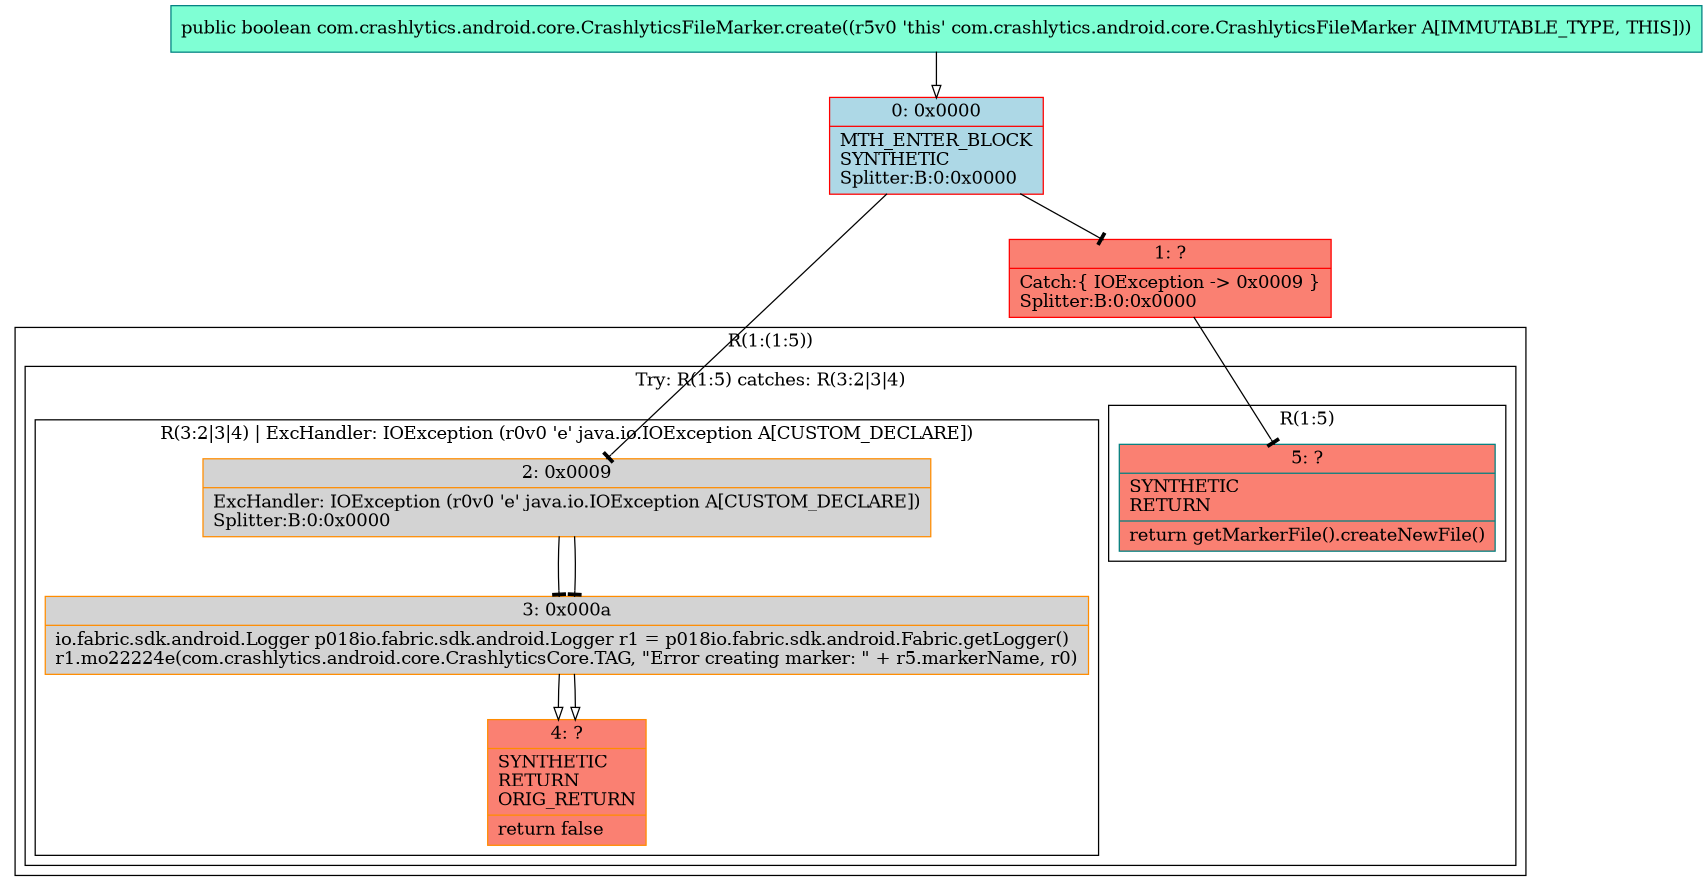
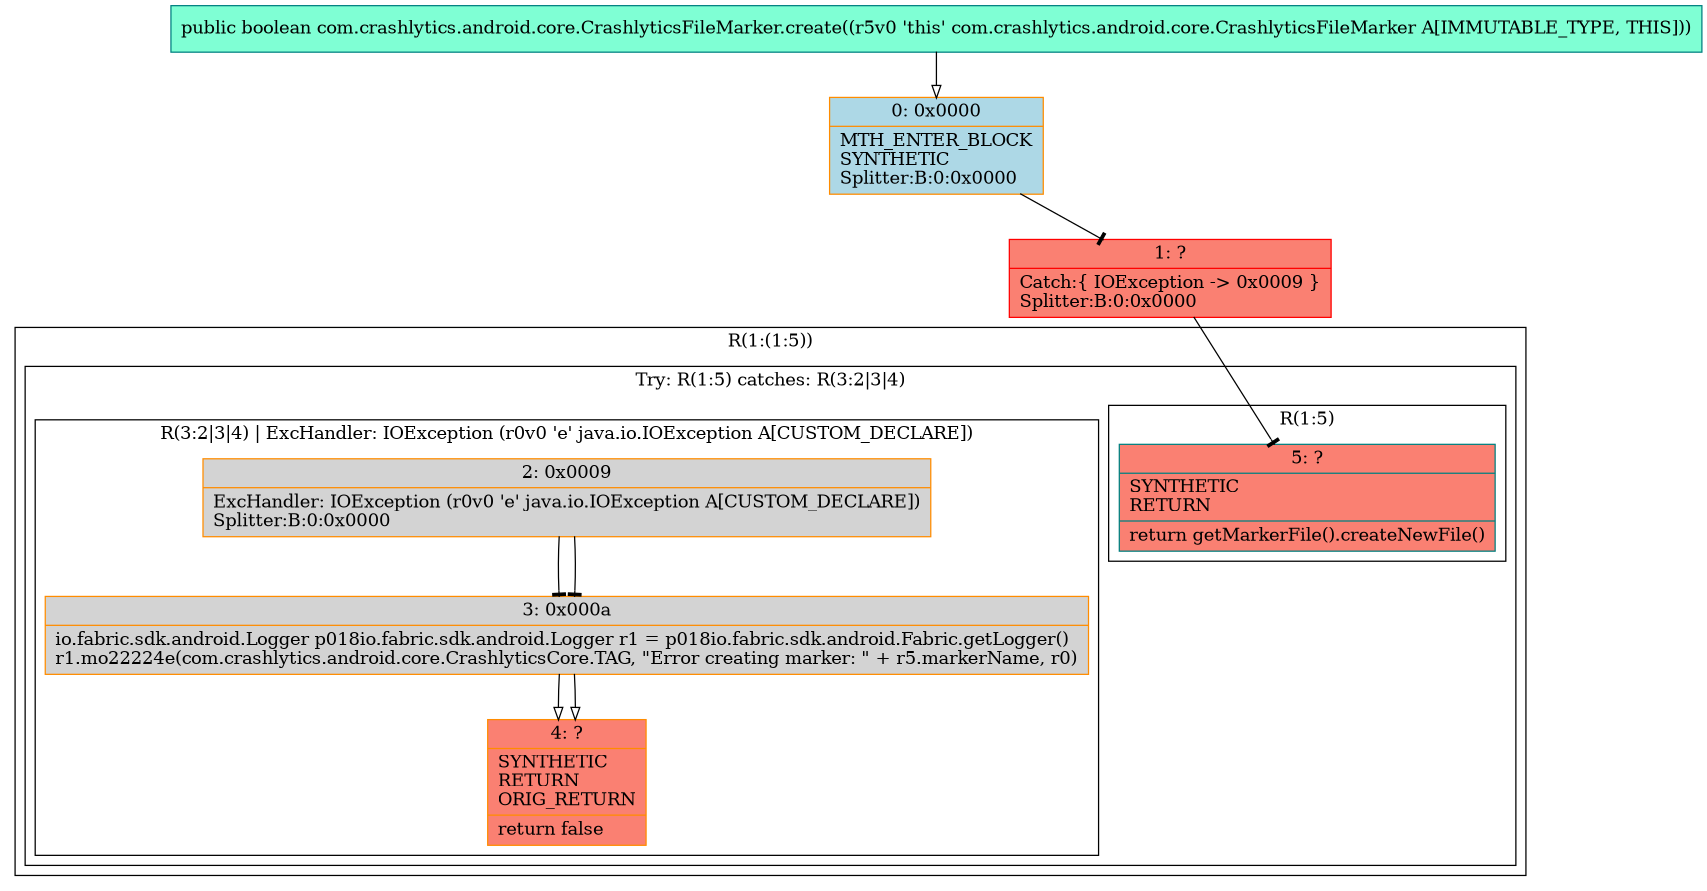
node "0: 0x0000": color red -> darkorange
edge "0: 0x0000" -> "2: 0x0009": removed
